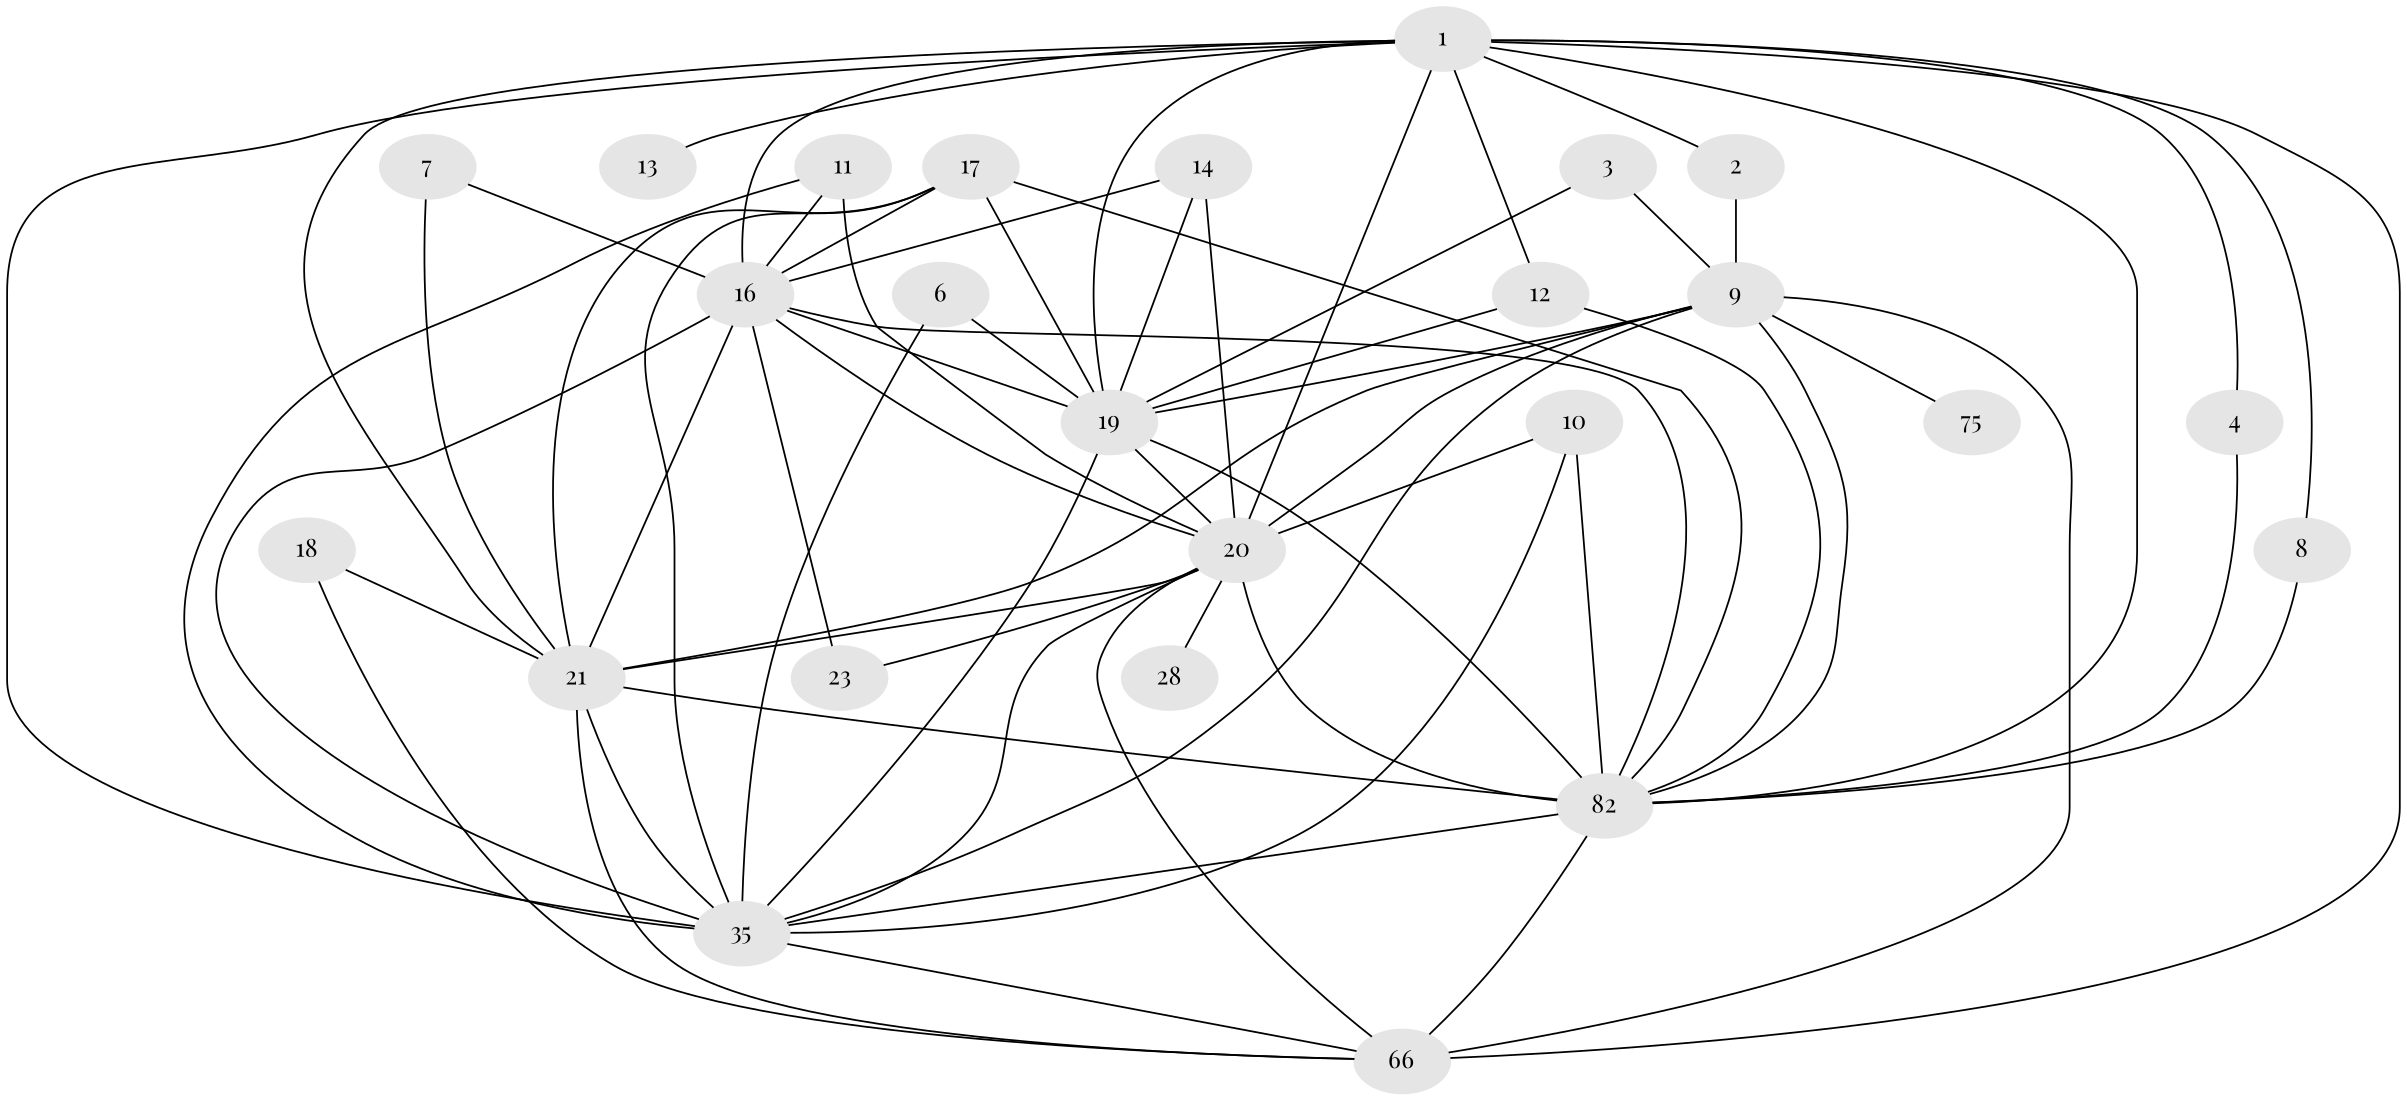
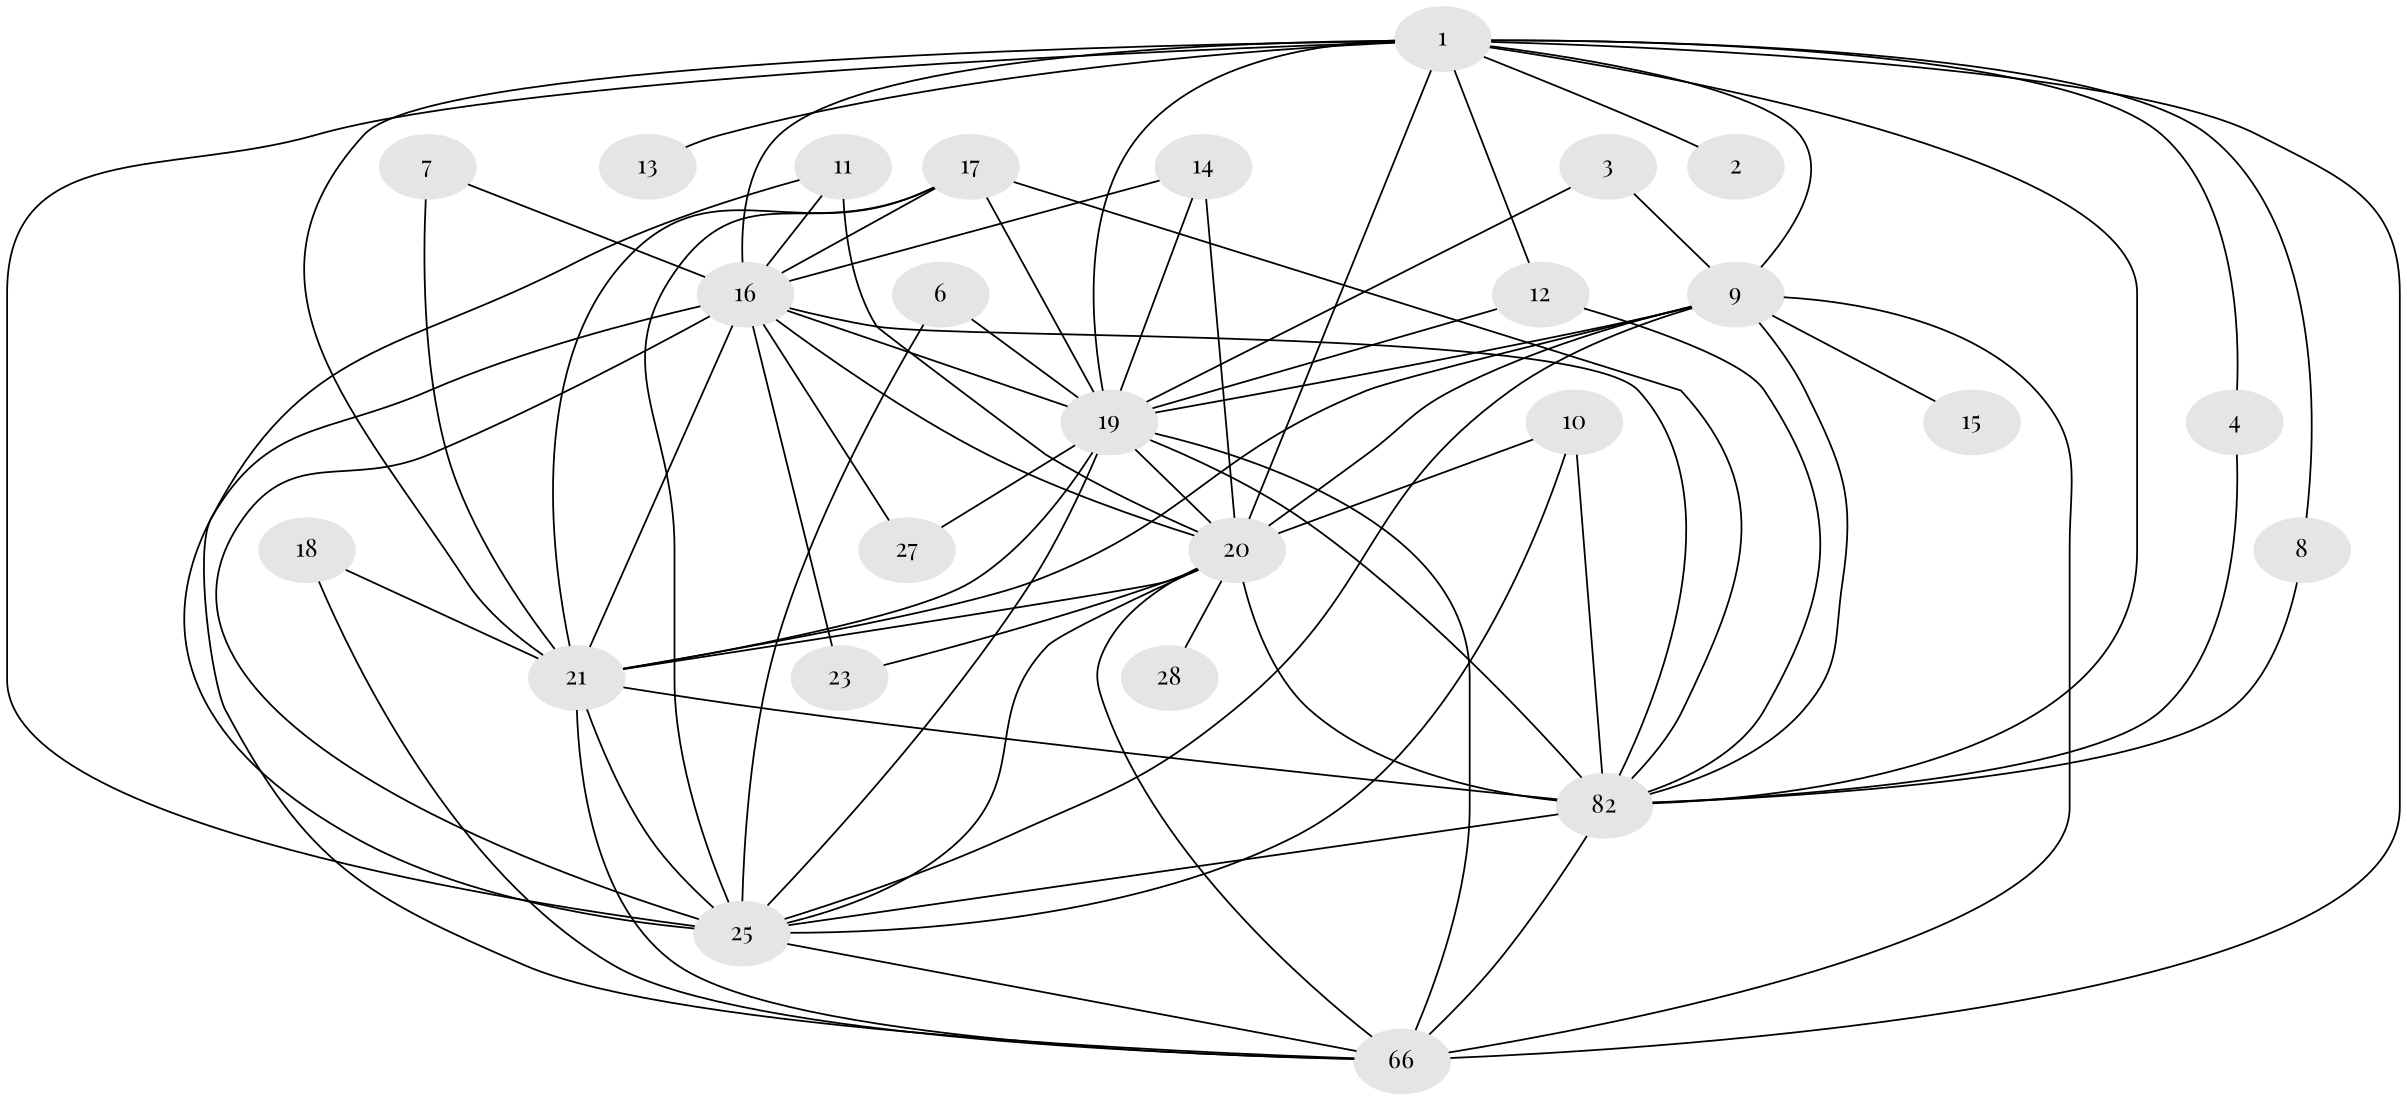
edge "2" -- "9": now "1" -- "9"
node "75": label "75" -> "15"
node "27": added
edge "19" -- "21": added
edge "19" -- "66": added
edge "16" -- "66": added
node "35": label "35" -> "25"
